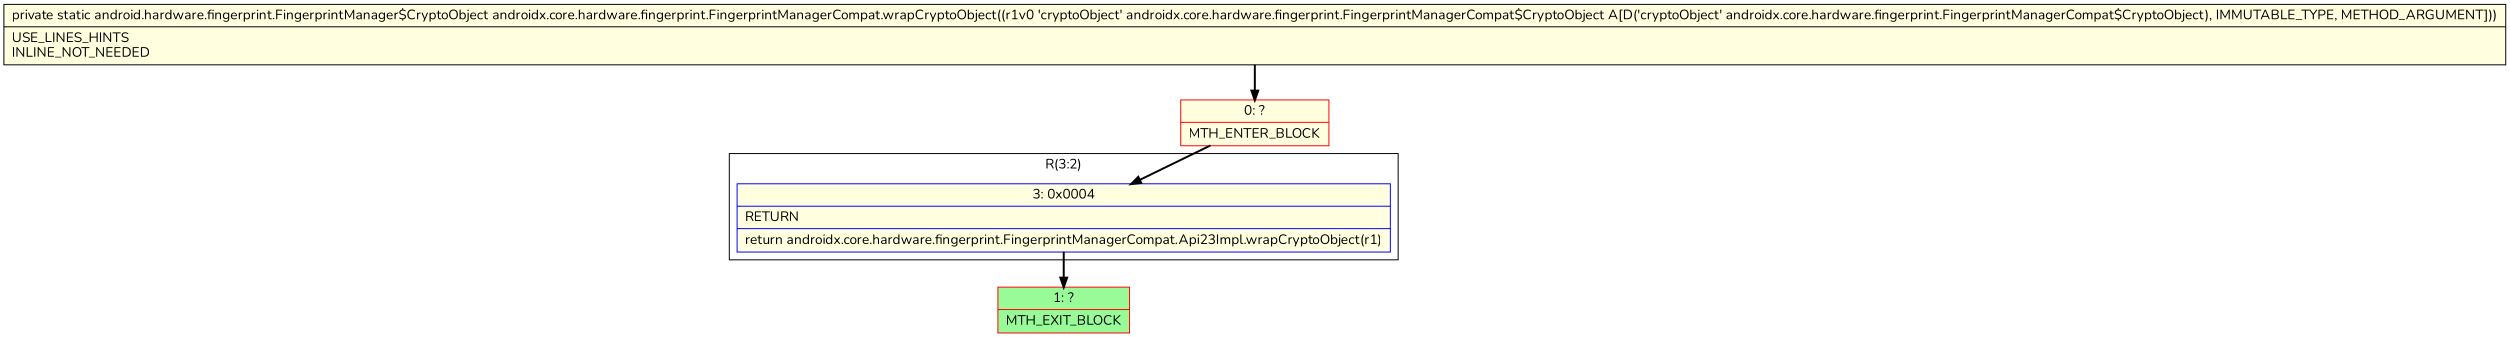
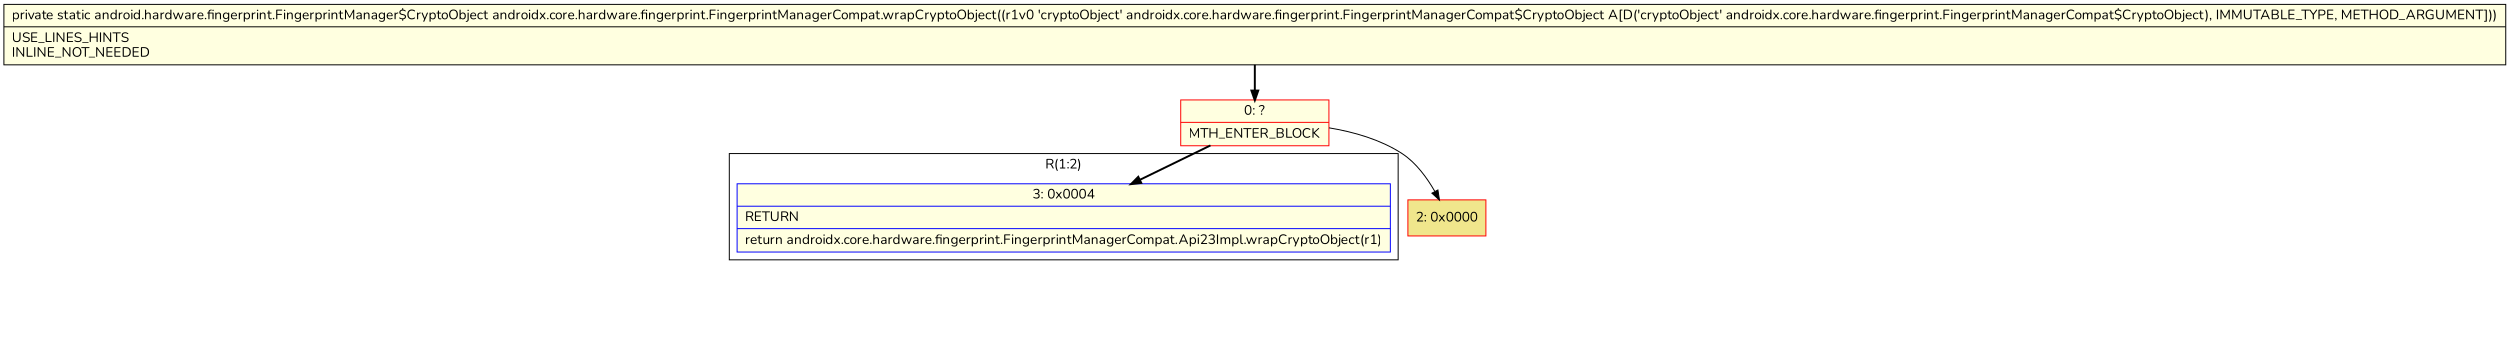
cluster "R(3:2)": label "R(3:2)" -> "R(1:2)"
node "2: 0x0000": added
node "1: ?": removed
